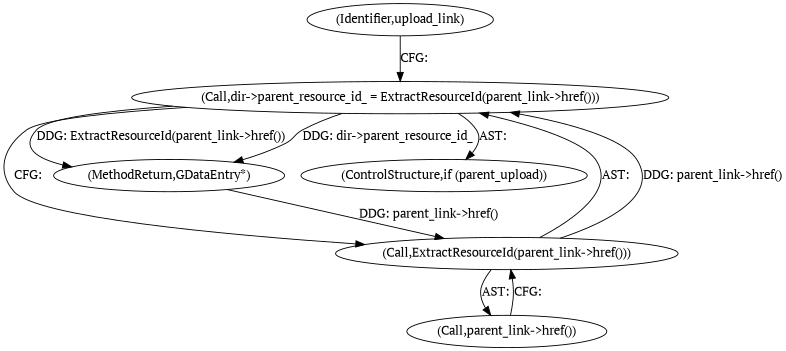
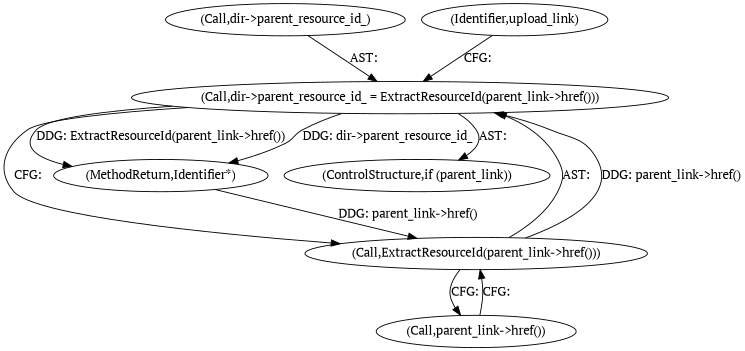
node "(Call,dir->parent_resource_id_)": added
node "(MethodReturn,GDataEntry*)": label "(MethodReturn,GDataEntry*)" -> "(MethodReturn,Identifier*)"
node "(ControlStructure,if (parent_upload))": label "(ControlStructure,if (parent_upload))" -> "(ControlStructure,if (parent_link))"
edge "(Call,ExtractResourceId(parent_link->href()))" -> "(Call,parent_link->href())": label "AST: " -> "CFG: "
